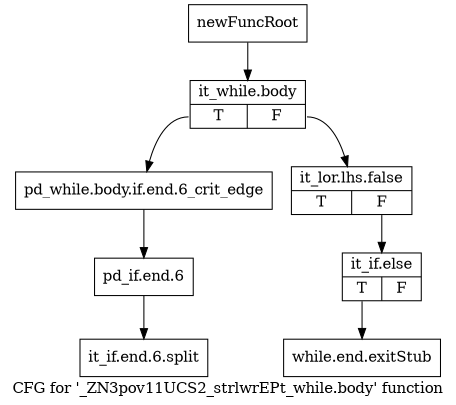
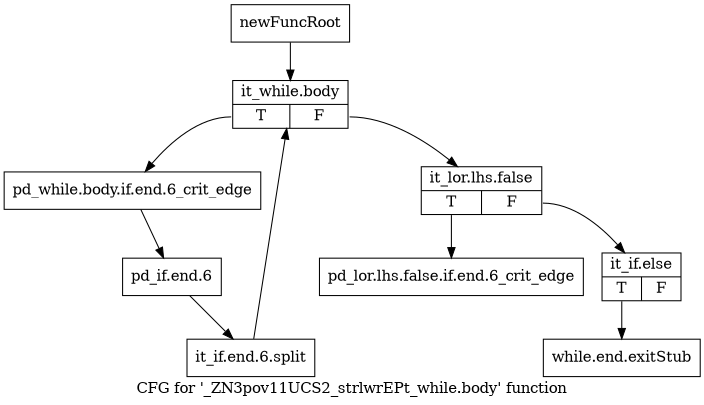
edge "it_if.end.6.split" -> "it_while.body": added
node "pd_lor.lhs.false.if.end.6_crit_edge": added
